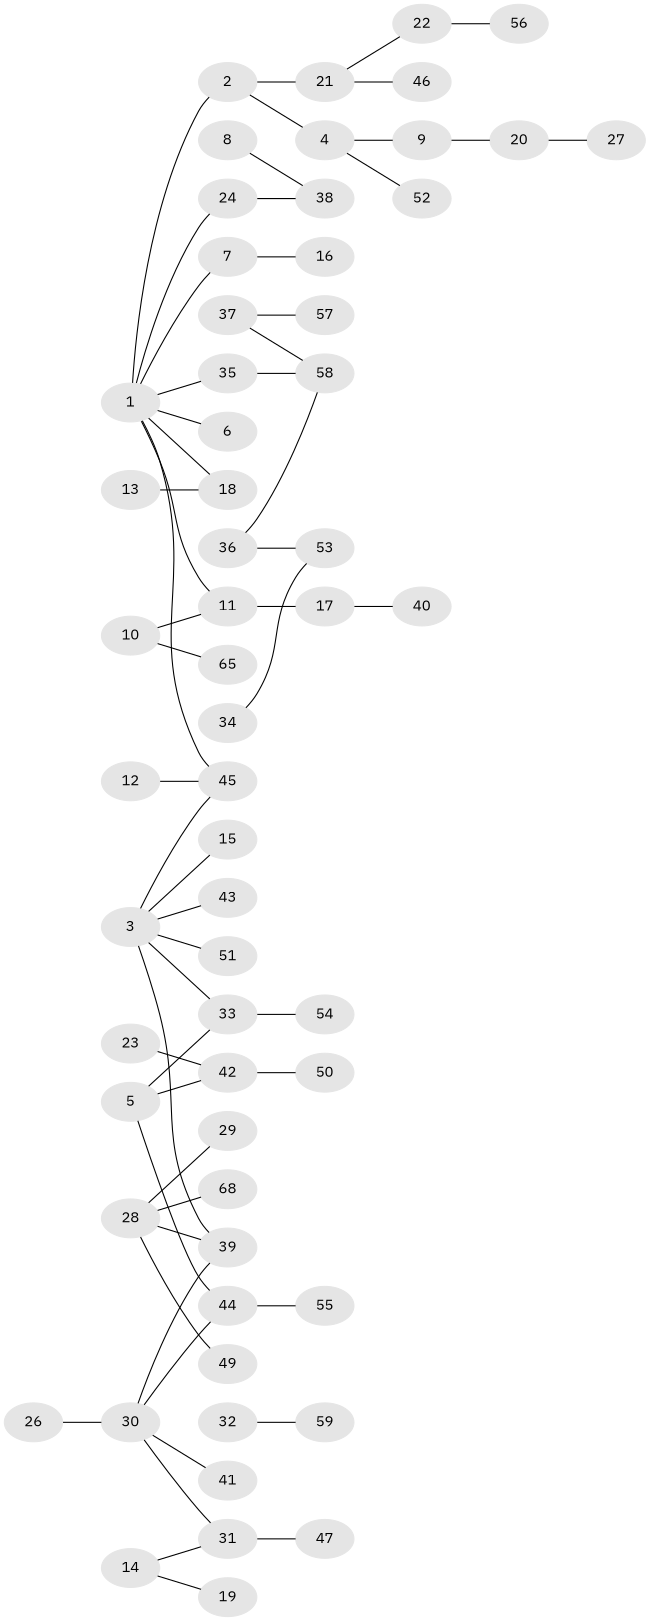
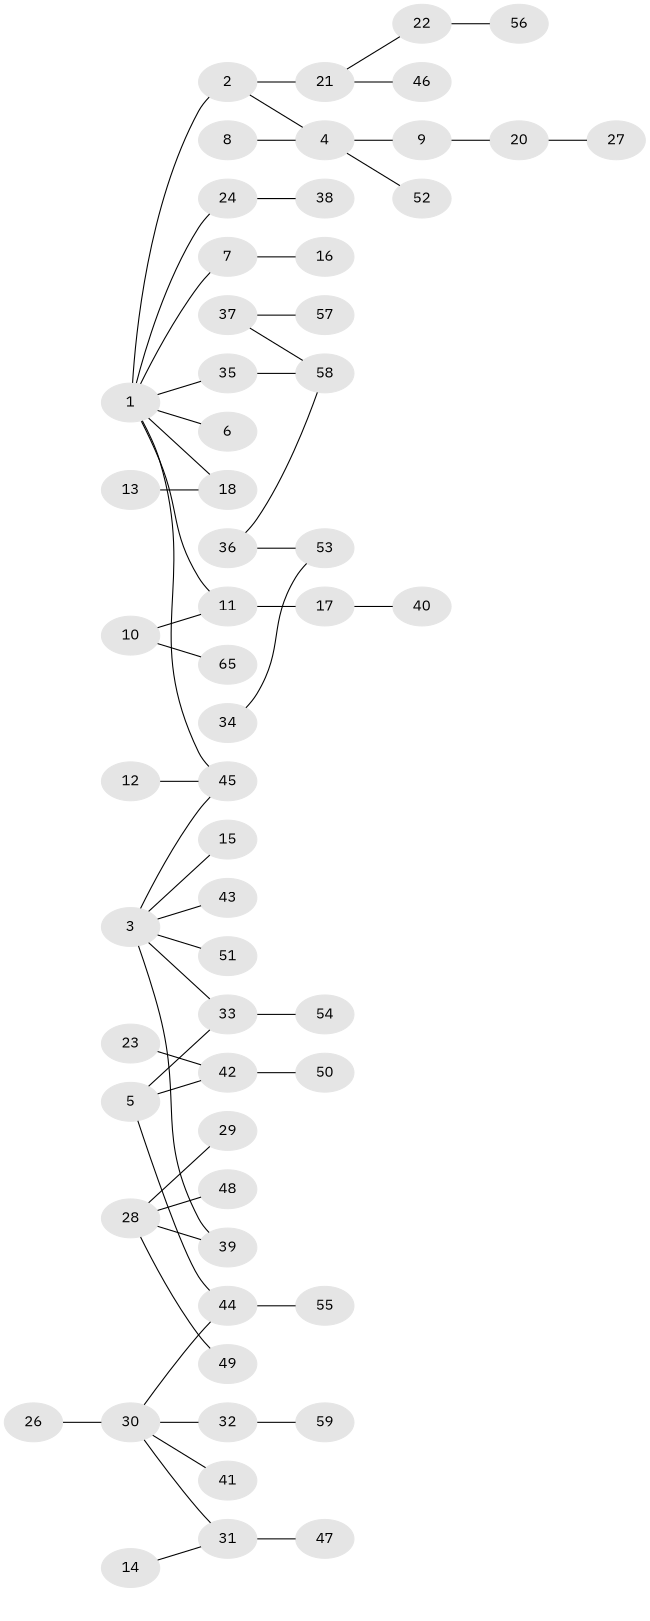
edge "8" -- "38": now "8" -- "4"
node "68": label "68" -> "48"
edge "39" -- "30": now "32" -- "30"
node "19": removed
